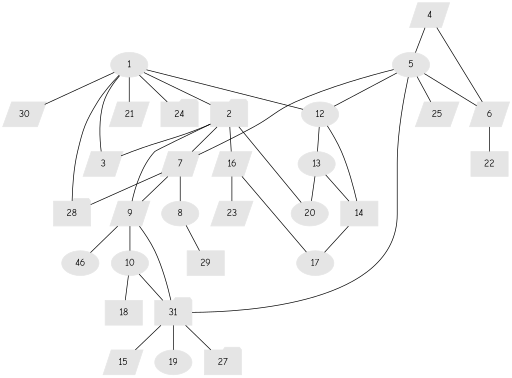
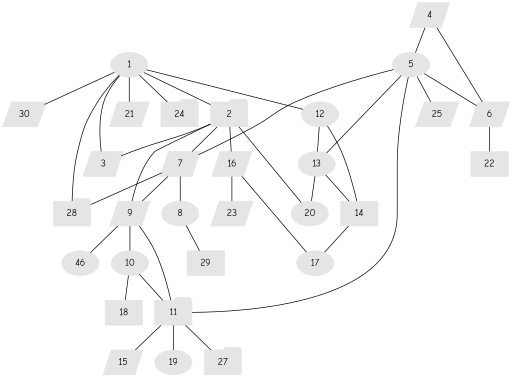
edge "5" -- "12": now "5" -- "13"
node "31": label "31" -> "11"
